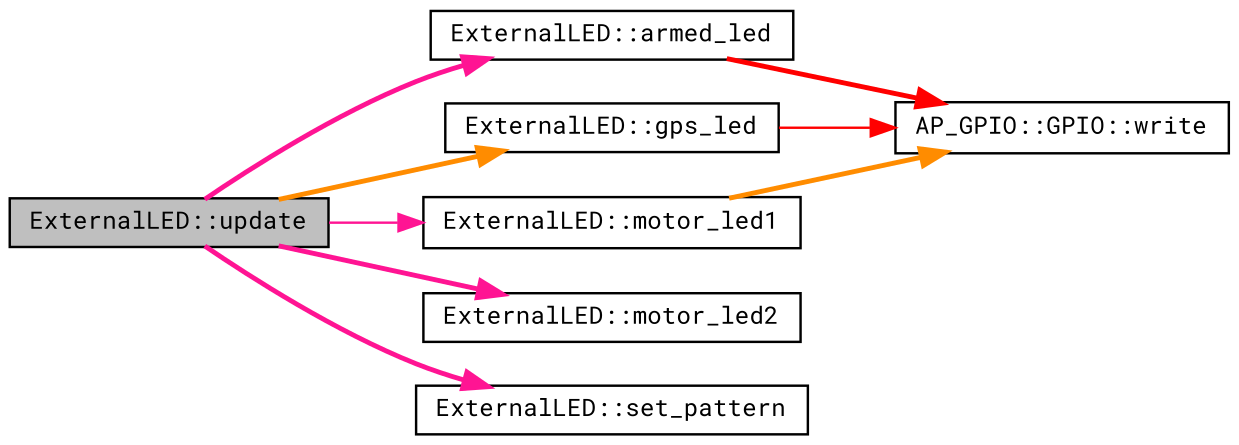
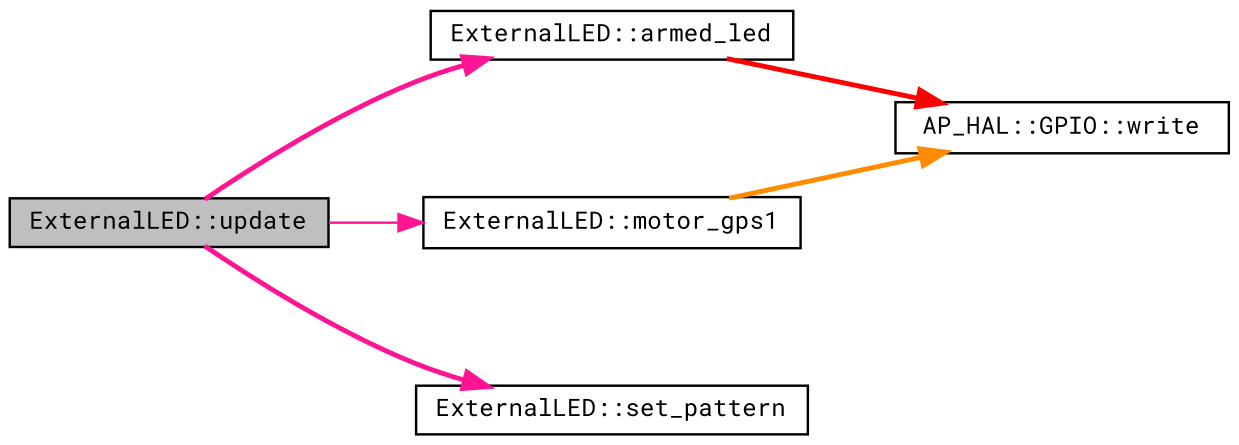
node "ExternalLED::gps_led": removed
node "AP_GPIO::GPIO::write": label "AP_GPIO::GPIO::write" -> "AP_HAL::GPIO::write"
node "ExternalLED::motor_led1": label "ExternalLED::motor_led1" -> "ExternalLED::motor_gps1"
node "ExternalLED::motor_led2": removed
